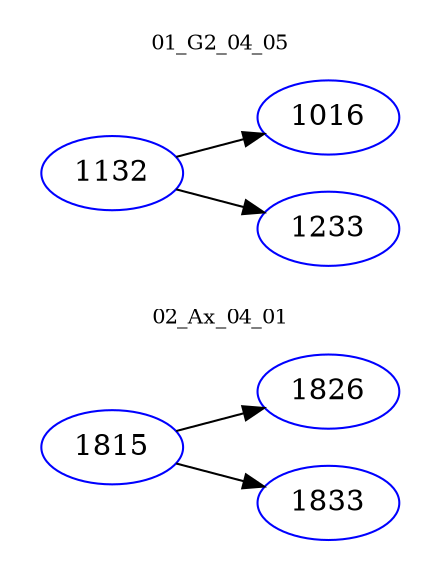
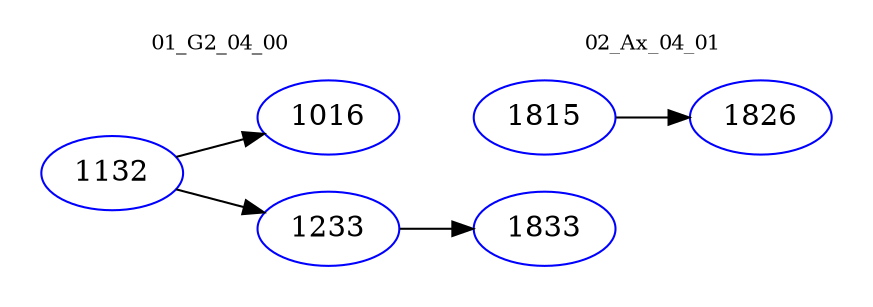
cluster "01_G2_04_05": label "01_G2_04_05" -> "01_G2_04_00"
edge "1815" -> "1833": now "1233" -> "1833"
